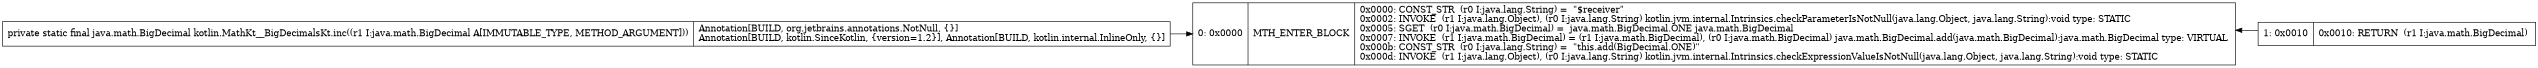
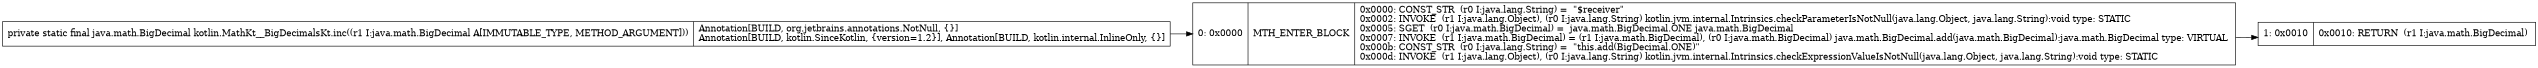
edge "1: 0x0010" -> "0: 0x0000": reversed
